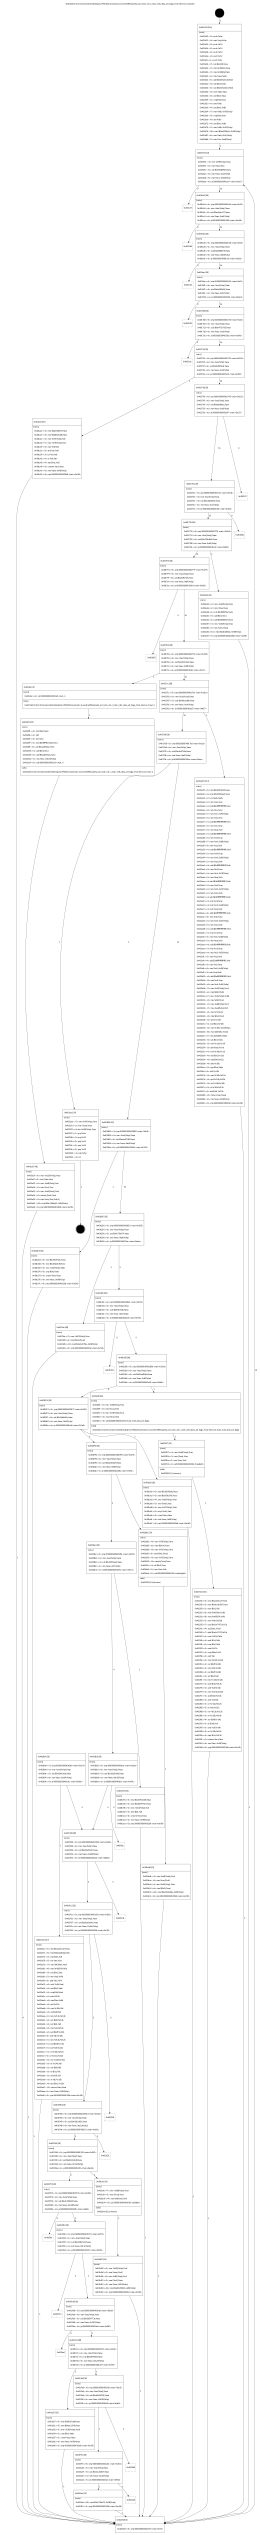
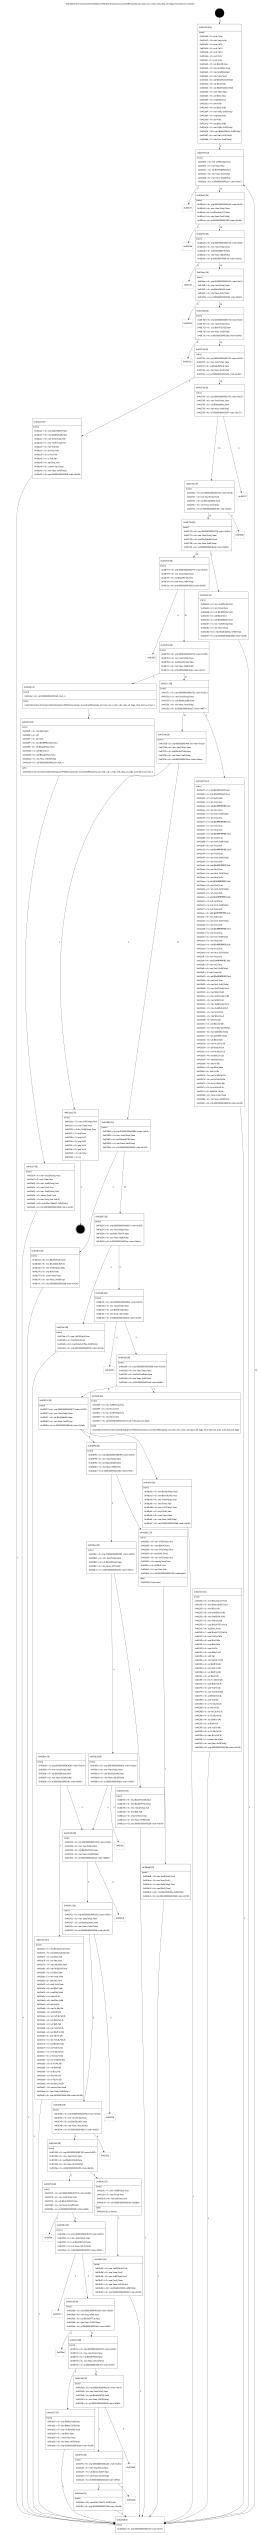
node "0x401f07 [15]": removed
